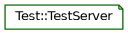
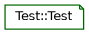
node "Test::TestServer": label "Test::TestServer" -> "Test::Test"
